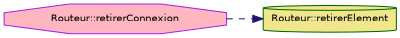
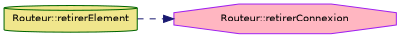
edge "Routeur::retirerConnexion" -> "Routeur::retirerElement": reversed
